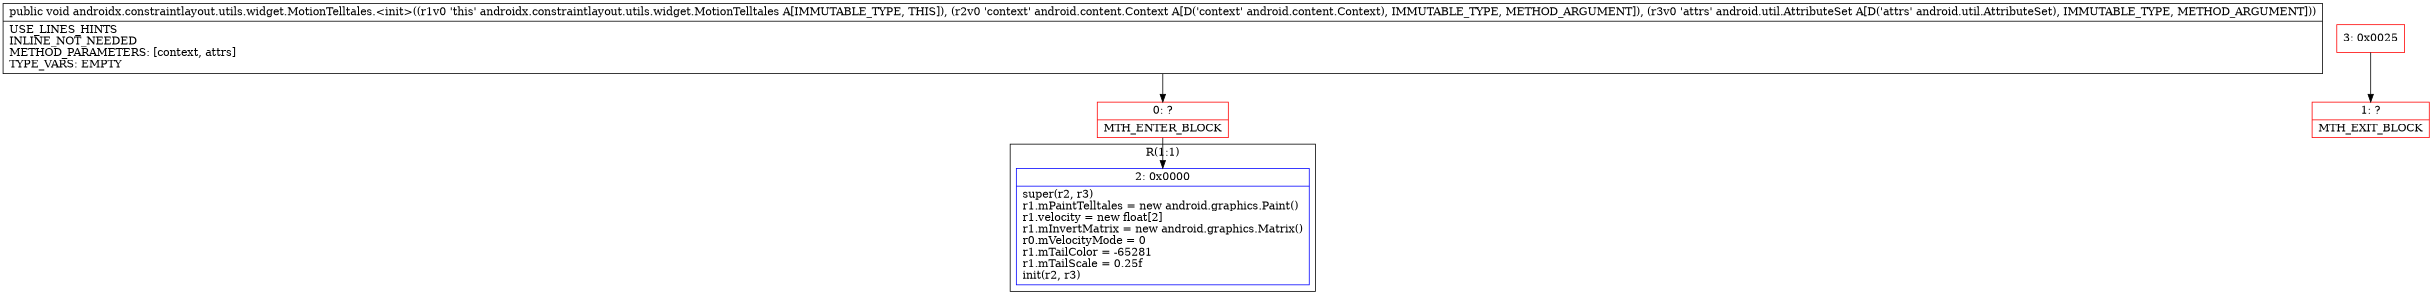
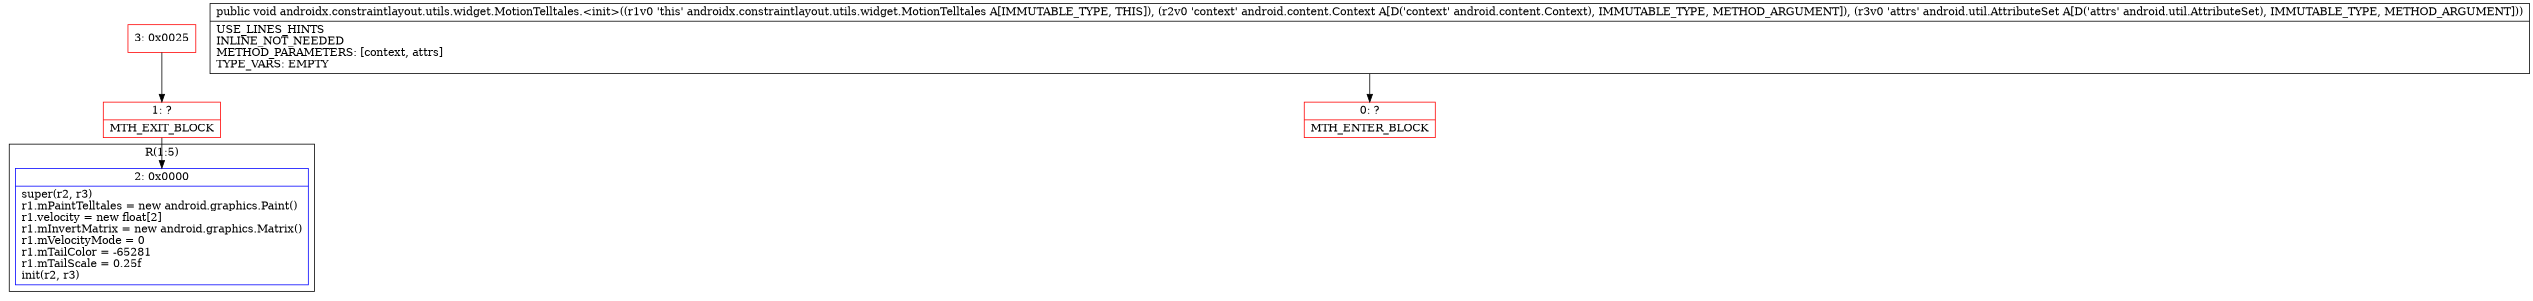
edge "0: ?" -> "2: 0x0000": now "1: ?" -> "2: 0x0000"
cluster "R(1:1)": label "R(1:1)" -> "R(1:5)"
node "2: 0x0000": text "r0.mVelocityMode = 0" -> "r1.mVelocityMode = 0"
